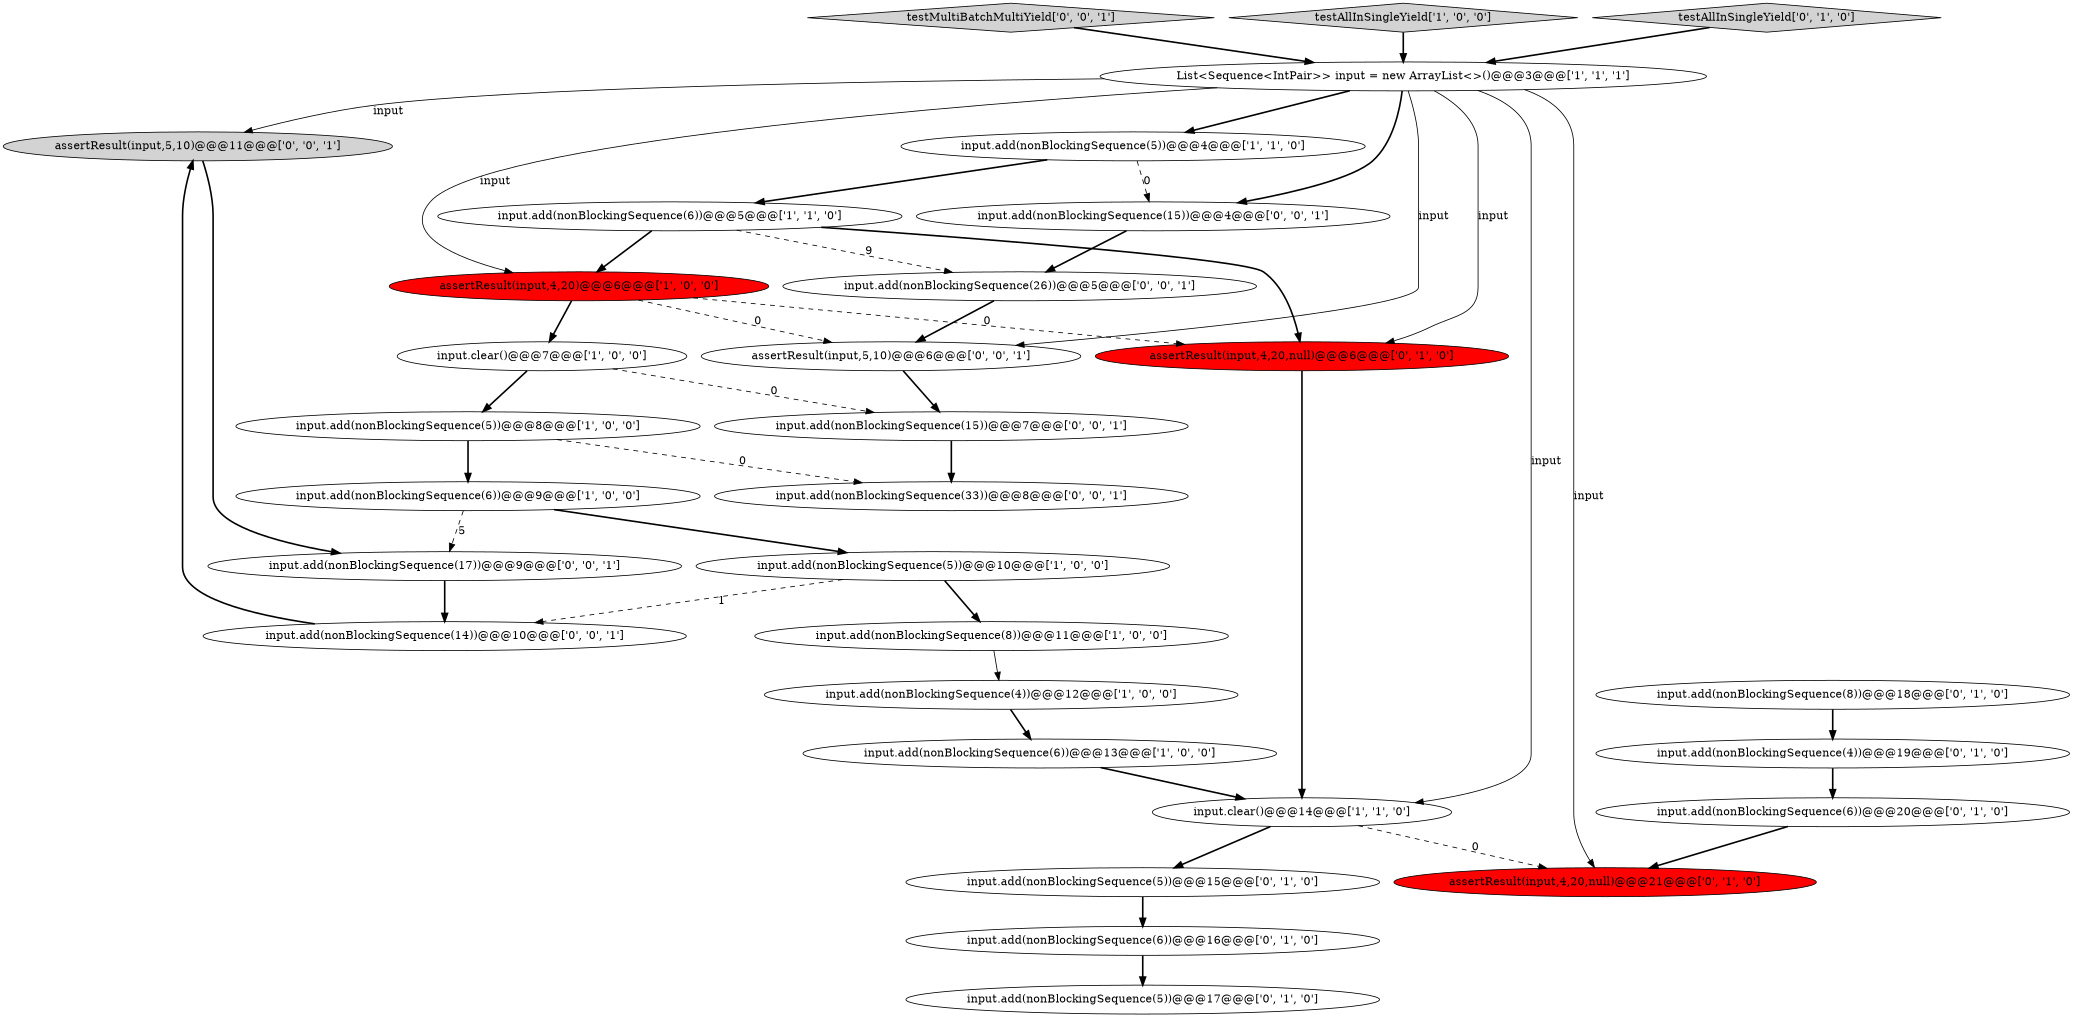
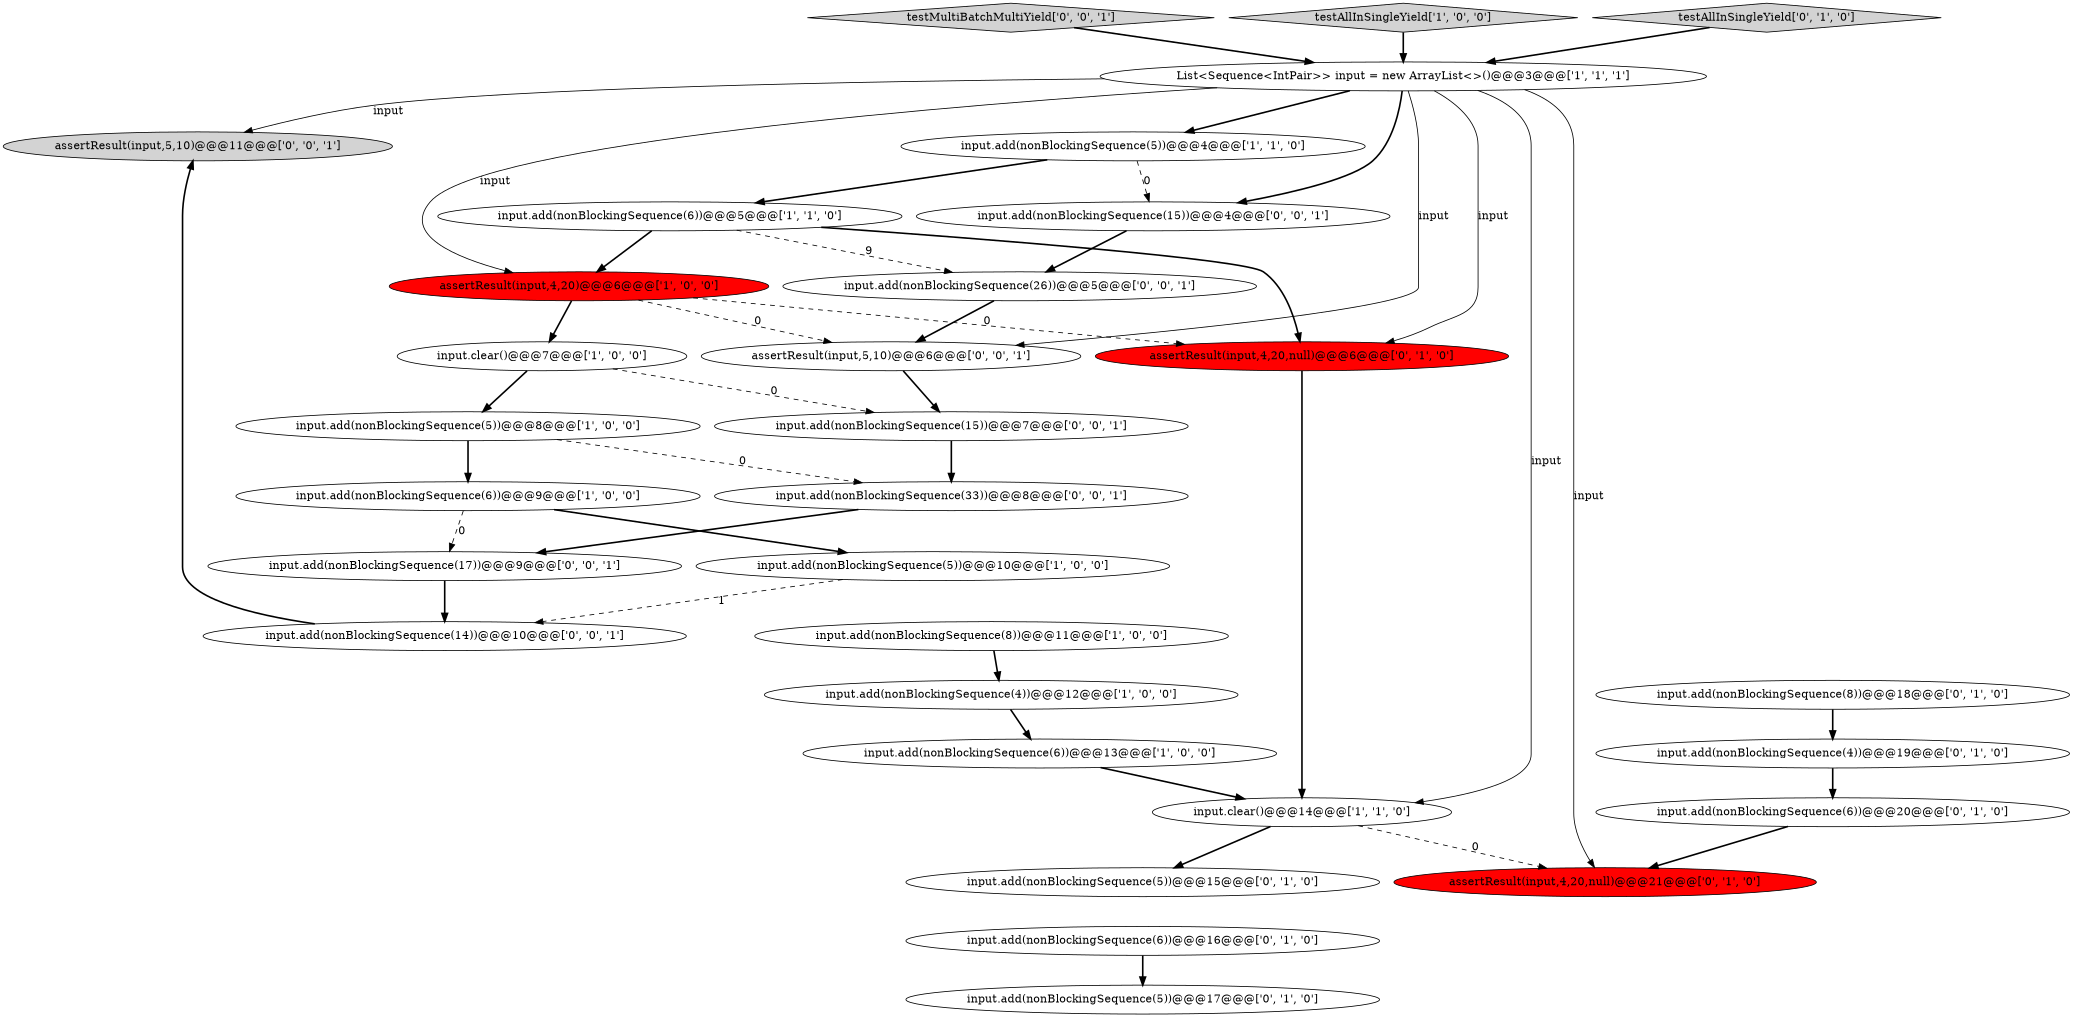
edge "assertResult(input,5,10)@@@11@@@['0', '0', '1']" -> "input.add(nonBlockingSequence(17))@@@9@@@['0', '0', '1']": now "input.add(nonBlockingSequence(33))@@@8@@@['0', '0', '1']" -> "input.add(nonBlockingSequence(17))@@@9@@@['0', '0', '1']"
edge "input.add(nonBlockingSequence(6))@@@9@@@['1', '0', '0']" -> "input.add(nonBlockingSequence(17))@@@9@@@['0', '0', '1']": label "5" -> "0"
edge "input.add(nonBlockingSequence(5))@@@10@@@['1', '0', '0']" -> "input.add(nonBlockingSequence(8))@@@11@@@['1', '0', '0']": removed
edge "input.add(nonBlockingSequence(8))@@@11@@@['1', '0', '0']" -> "input.add(nonBlockingSequence(4))@@@12@@@['1', '0', '0']": style solid -> bold
edge "input.add(nonBlockingSequence(5))@@@15@@@['0', '1', '0']" -> "input.add(nonBlockingSequence(6))@@@16@@@['0', '1', '0']": removed
